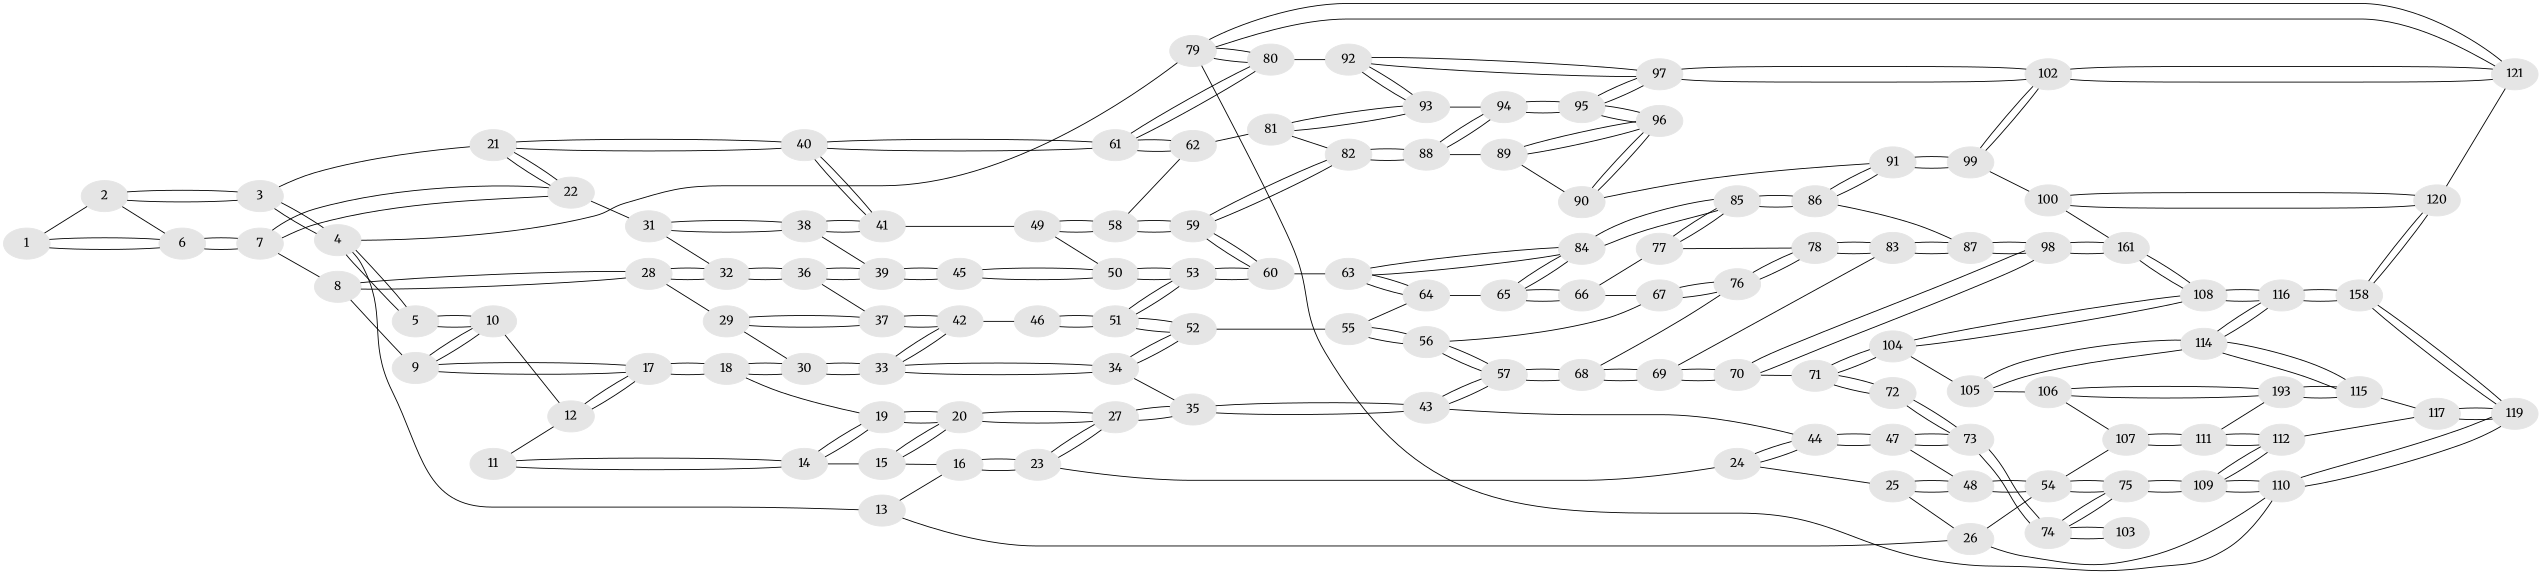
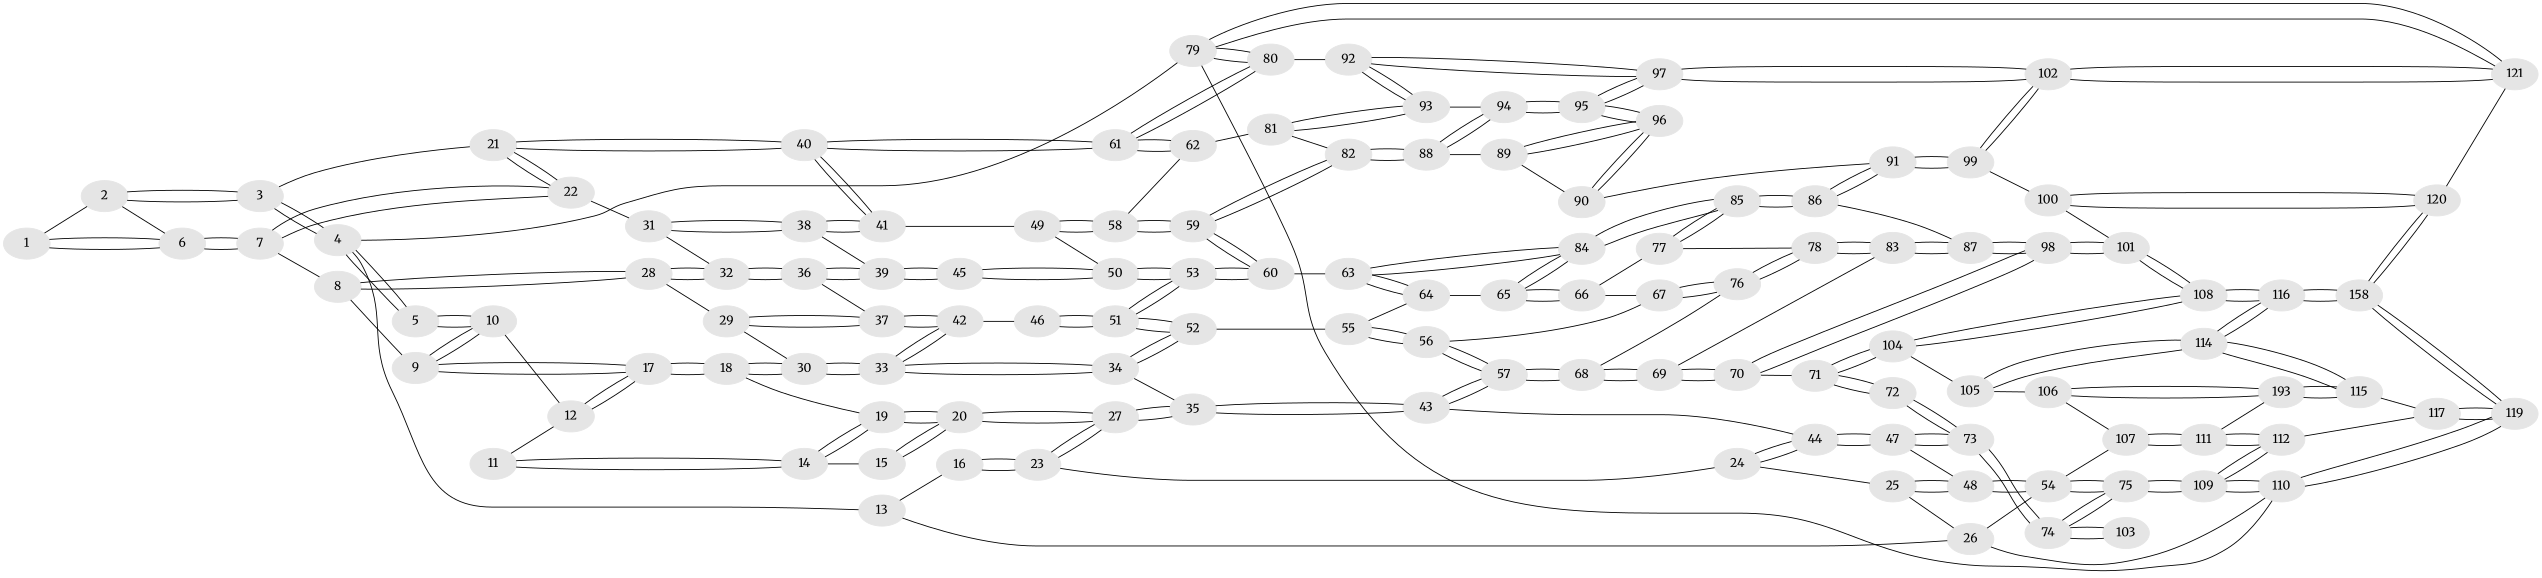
node "161": label "161" -> "101"
edge "15" -- "16": removed
